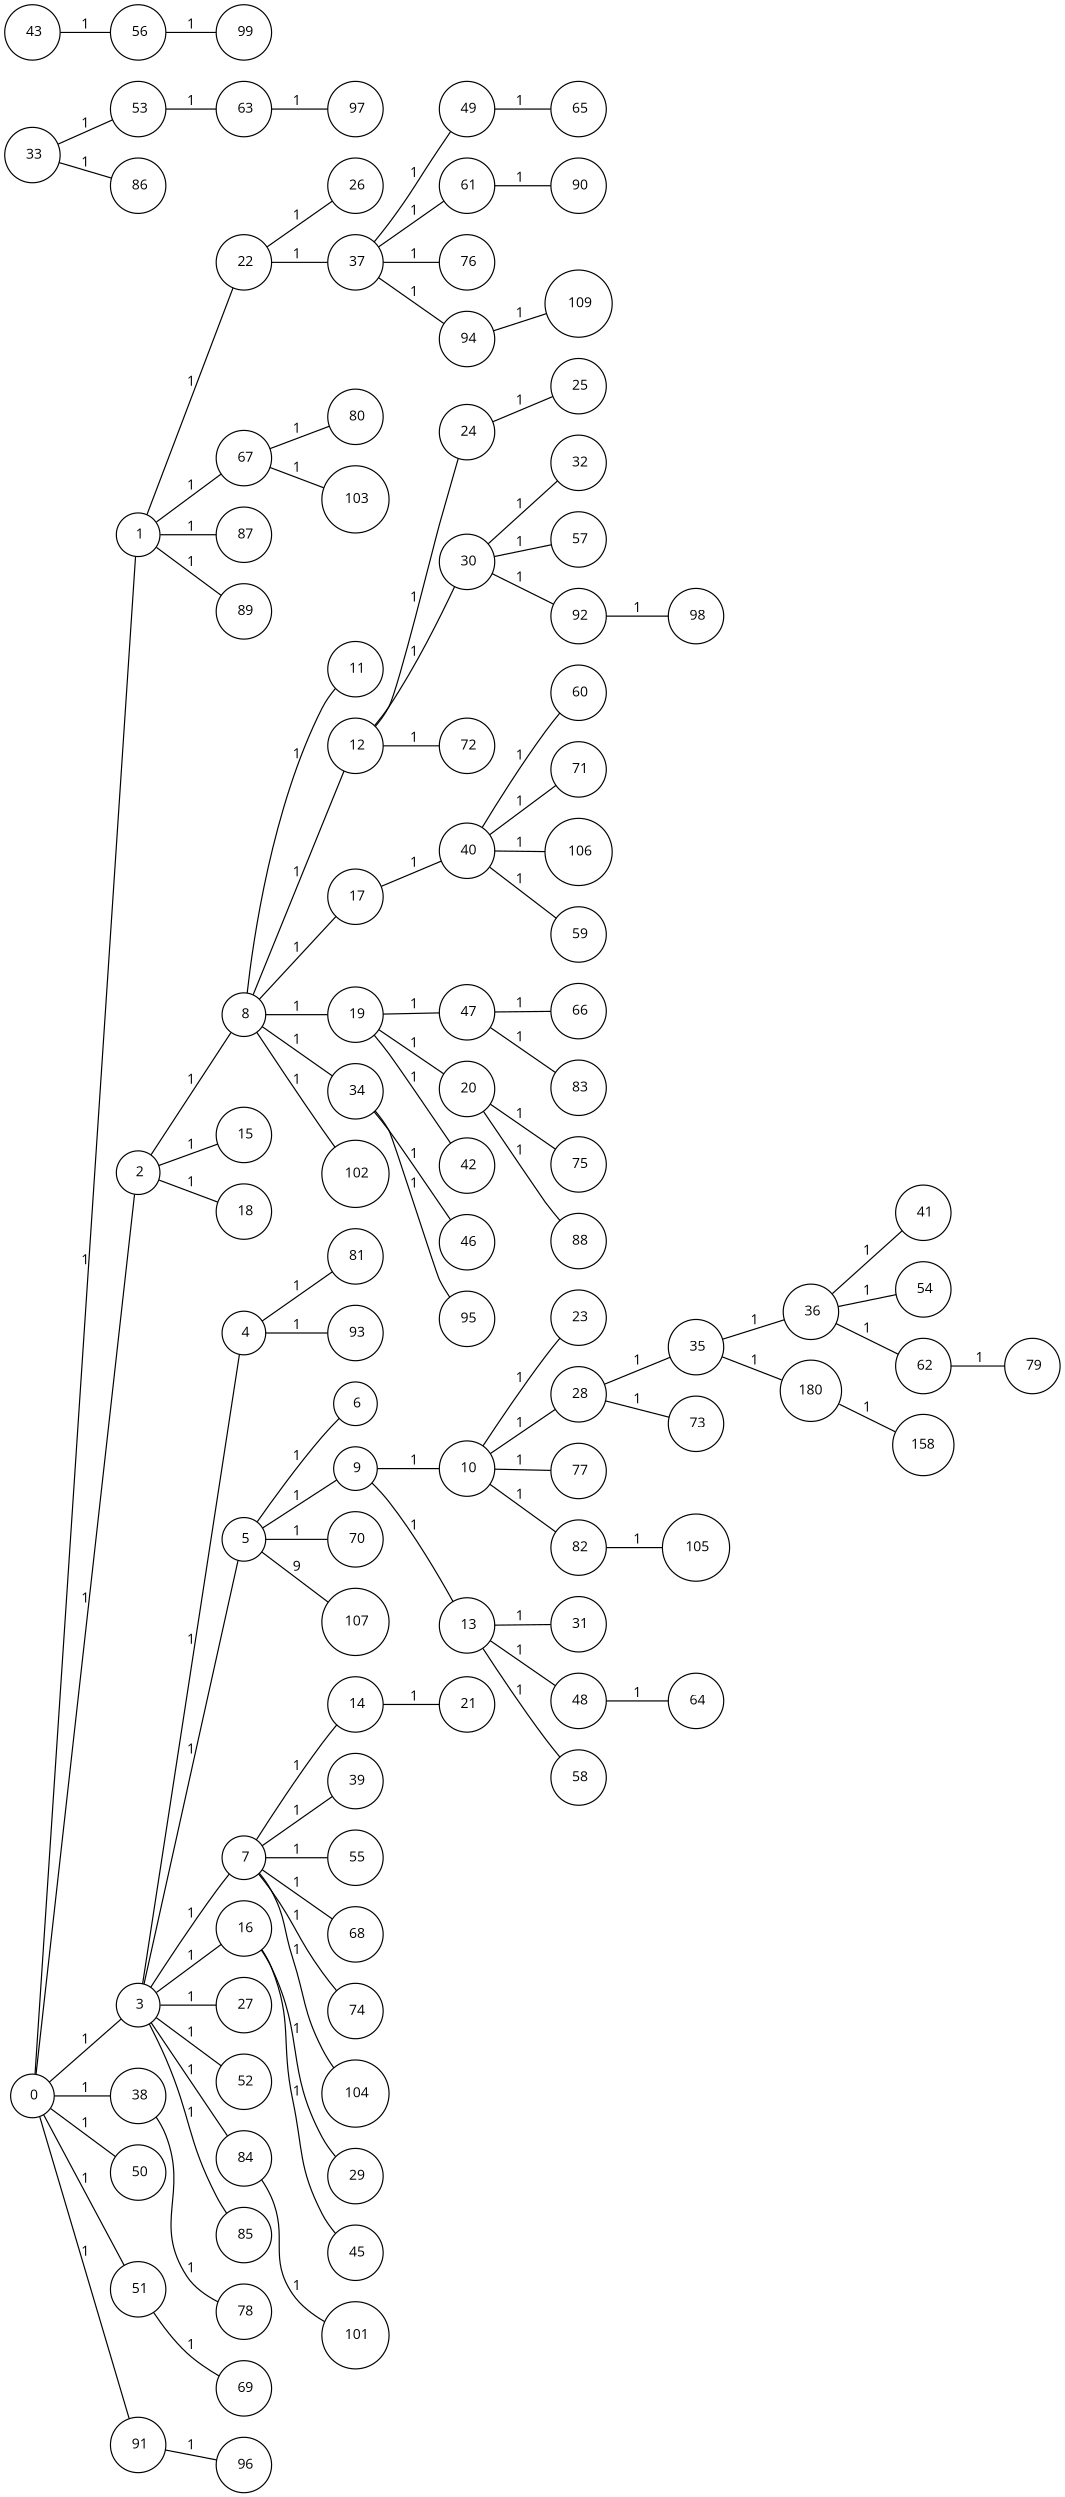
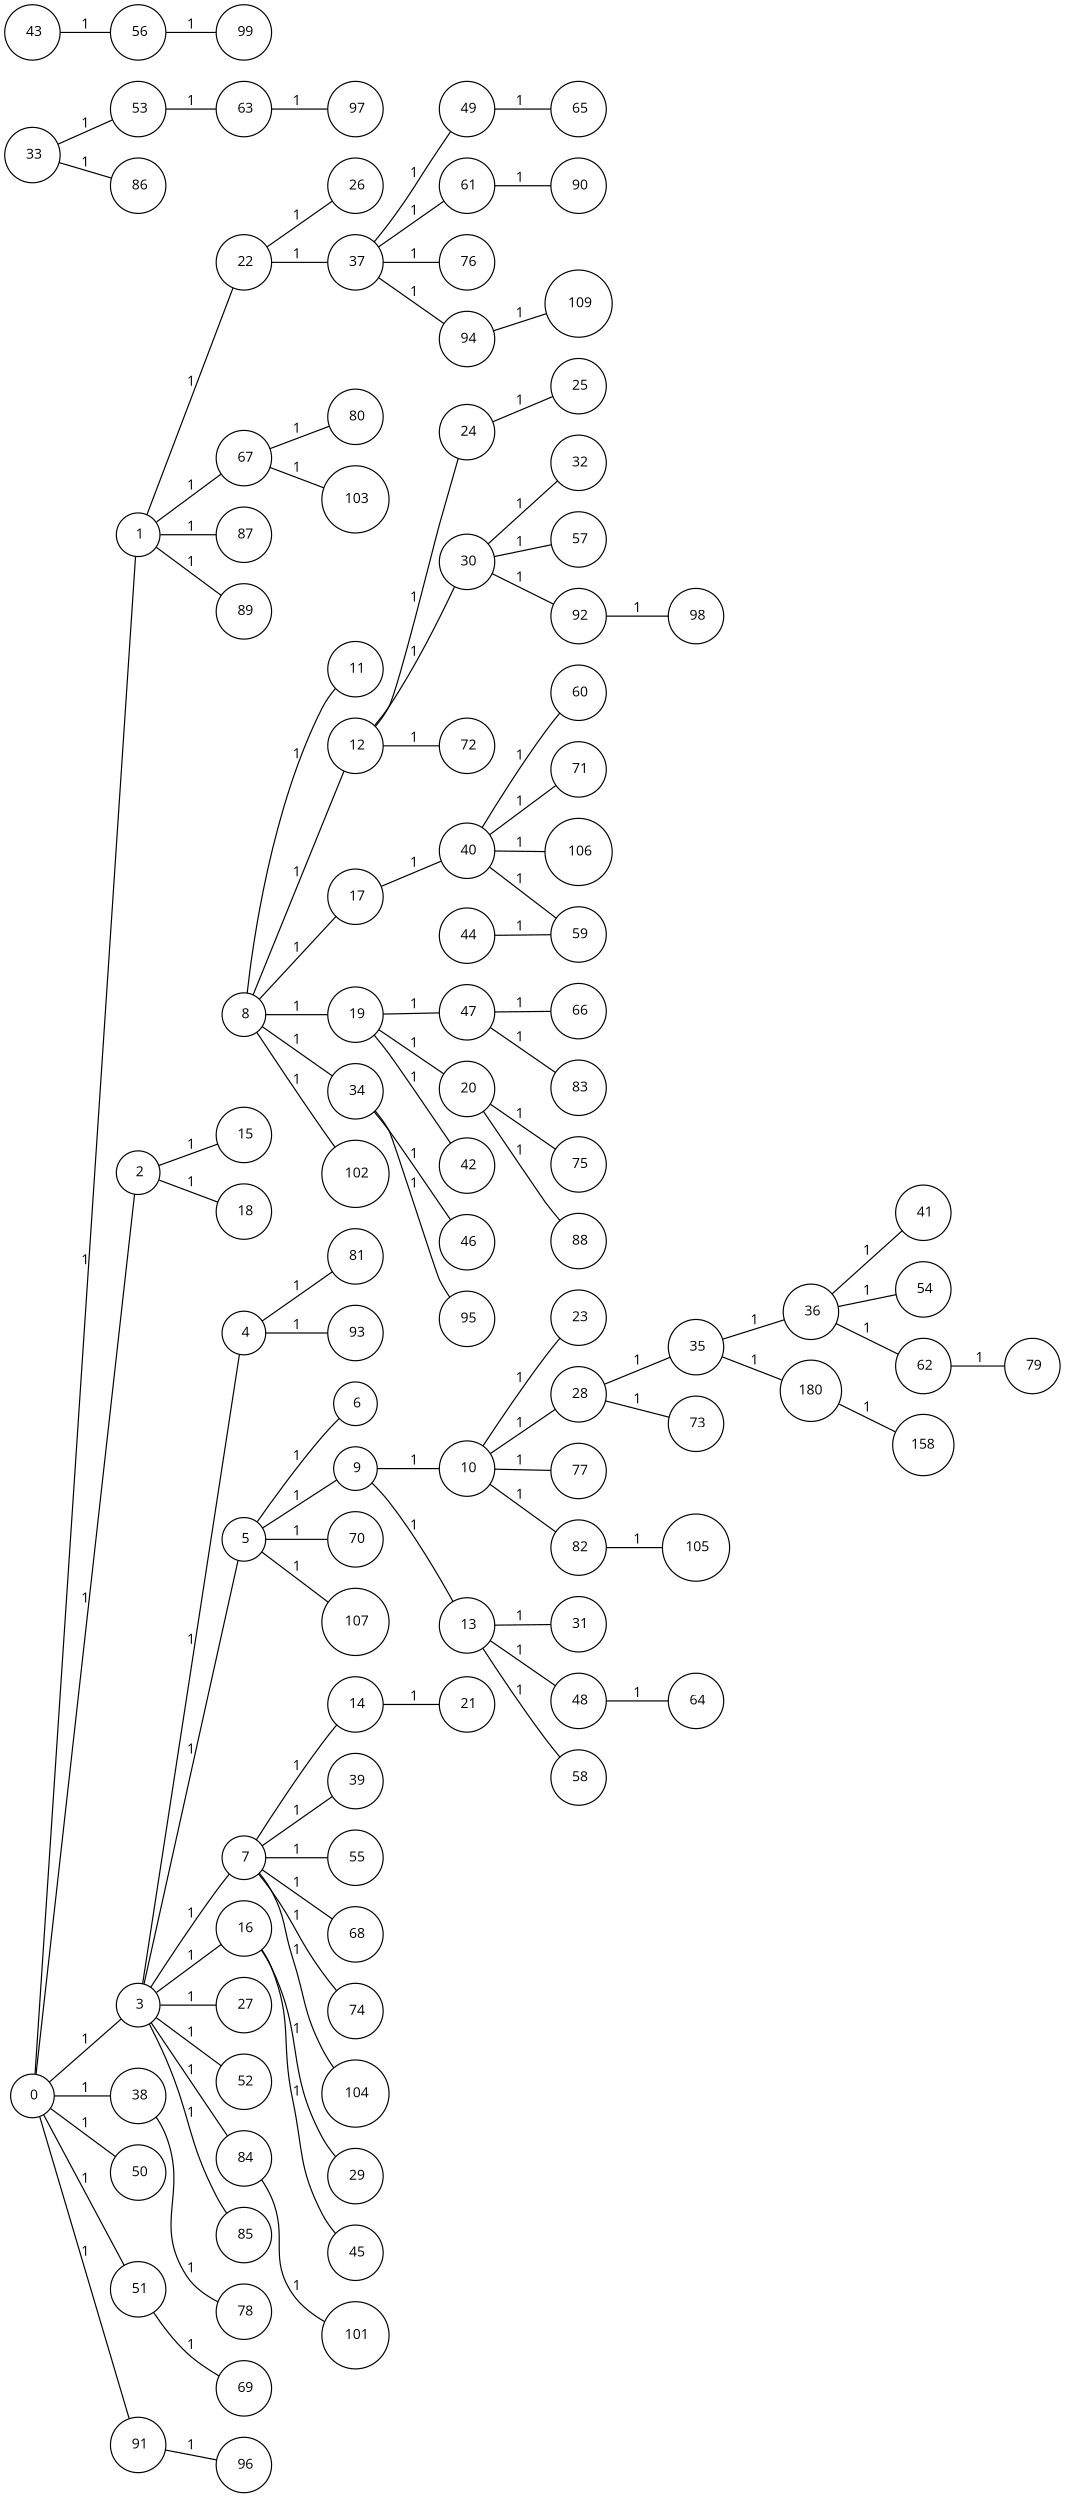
node "44": added
edge "8" -- "2": removed, label "1"
edge "5" -- "107": label "9" -> "1"
